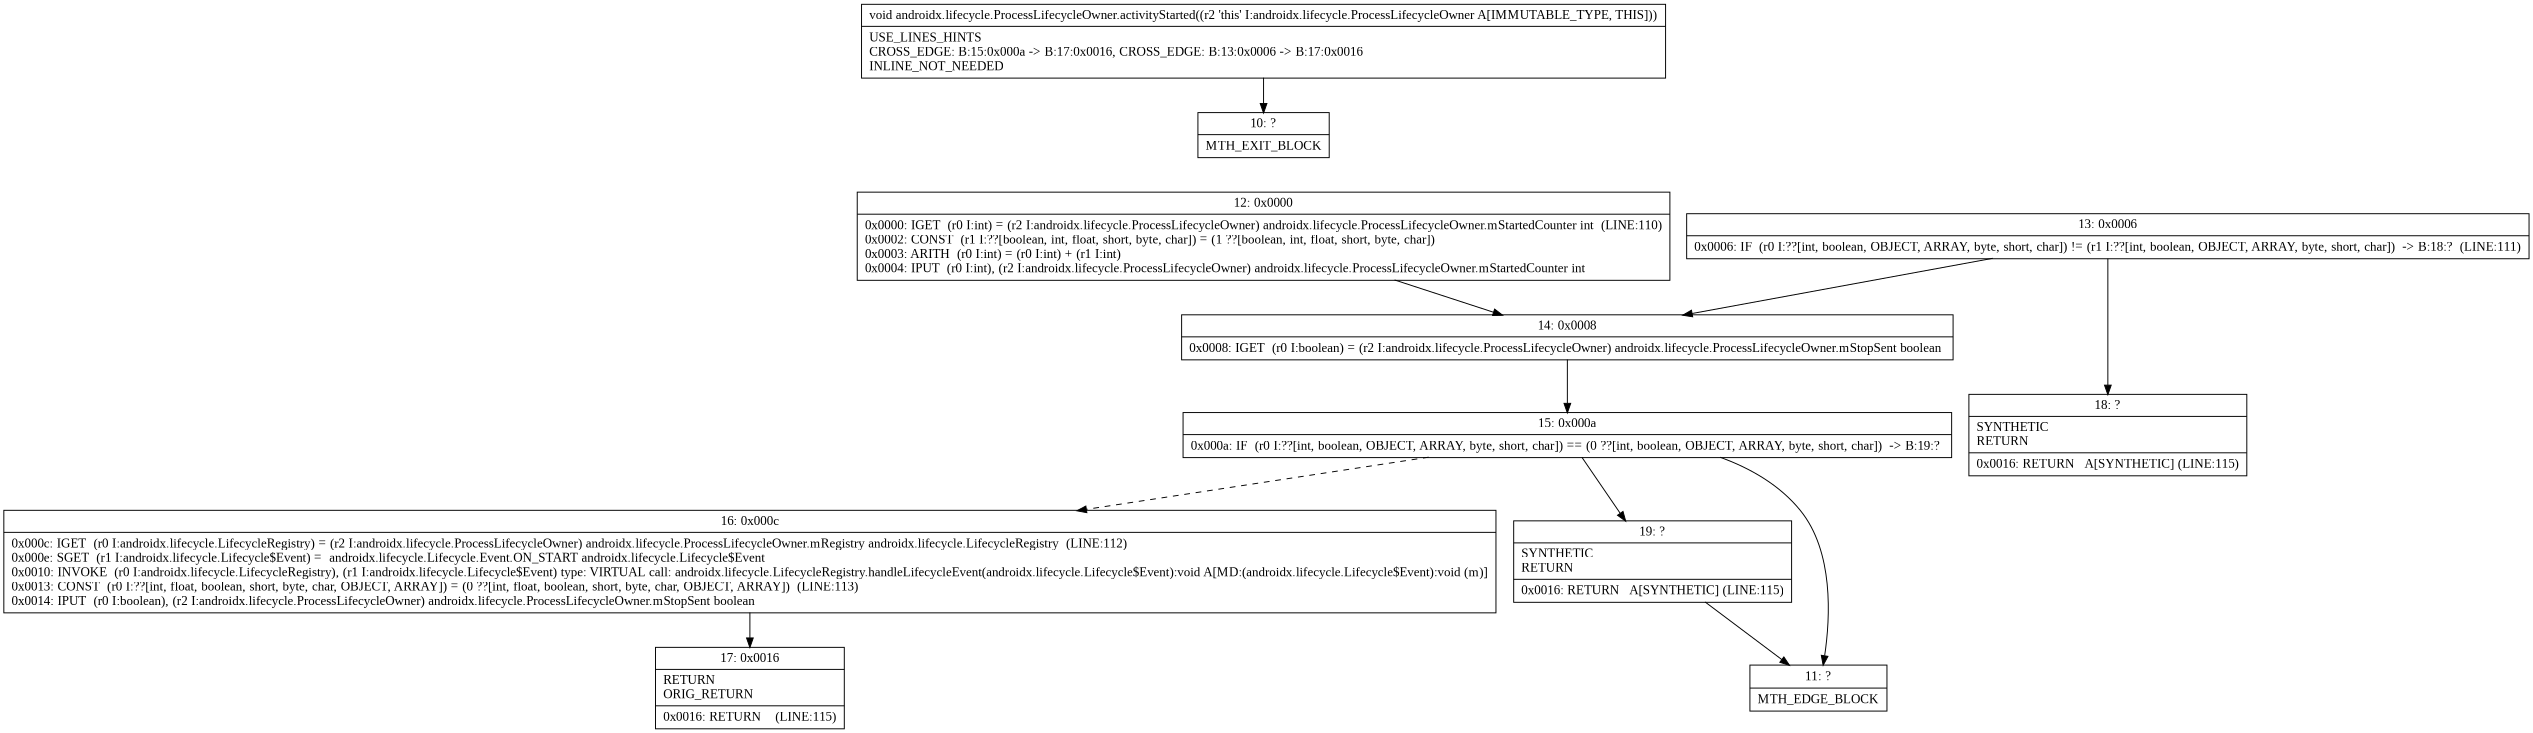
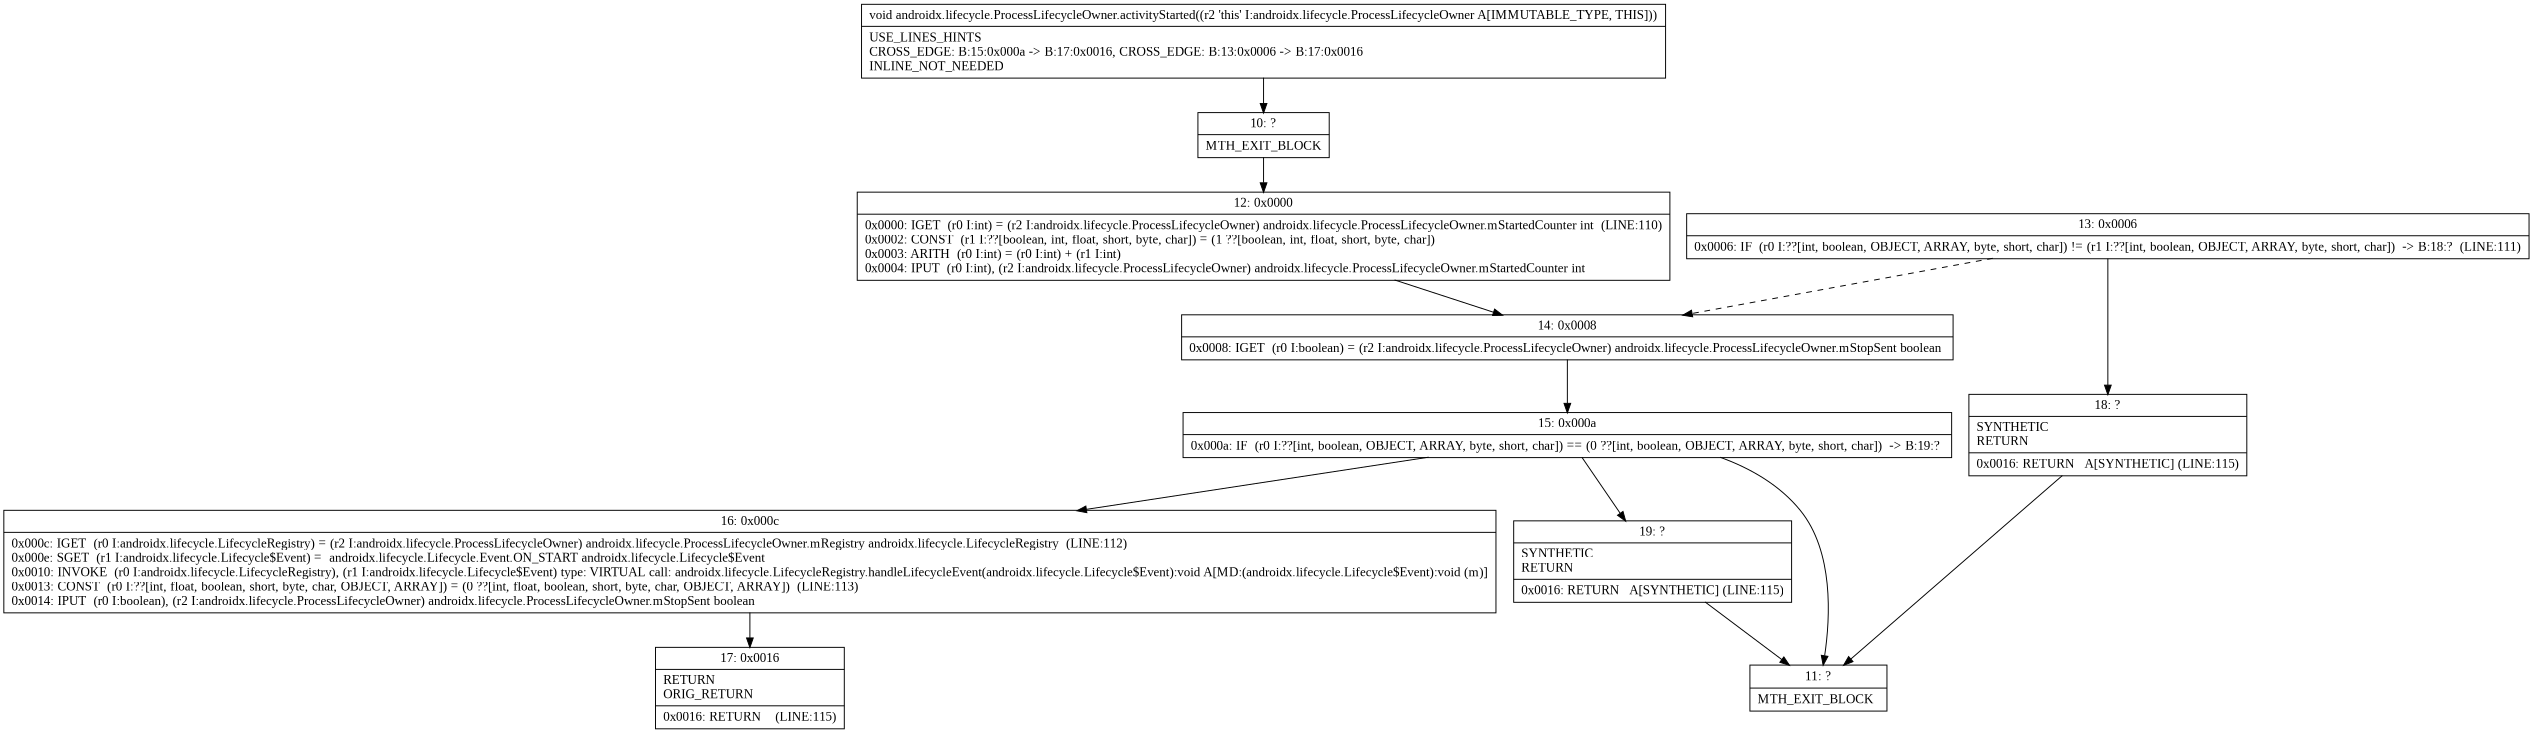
edge "10: ?" -> "12: 0x0000": added
edge "13: 0x0006" -> "14: 0x0008": style solid -> dashed
edge "15: 0x000a" -> "16: 0x000c": style dashed -> solid
edge "18: ?" -> "11: ?": added
node "11: ?": text "MTH_EDGE_BLOCK" -> "MTH_EXIT_BLOCK"
